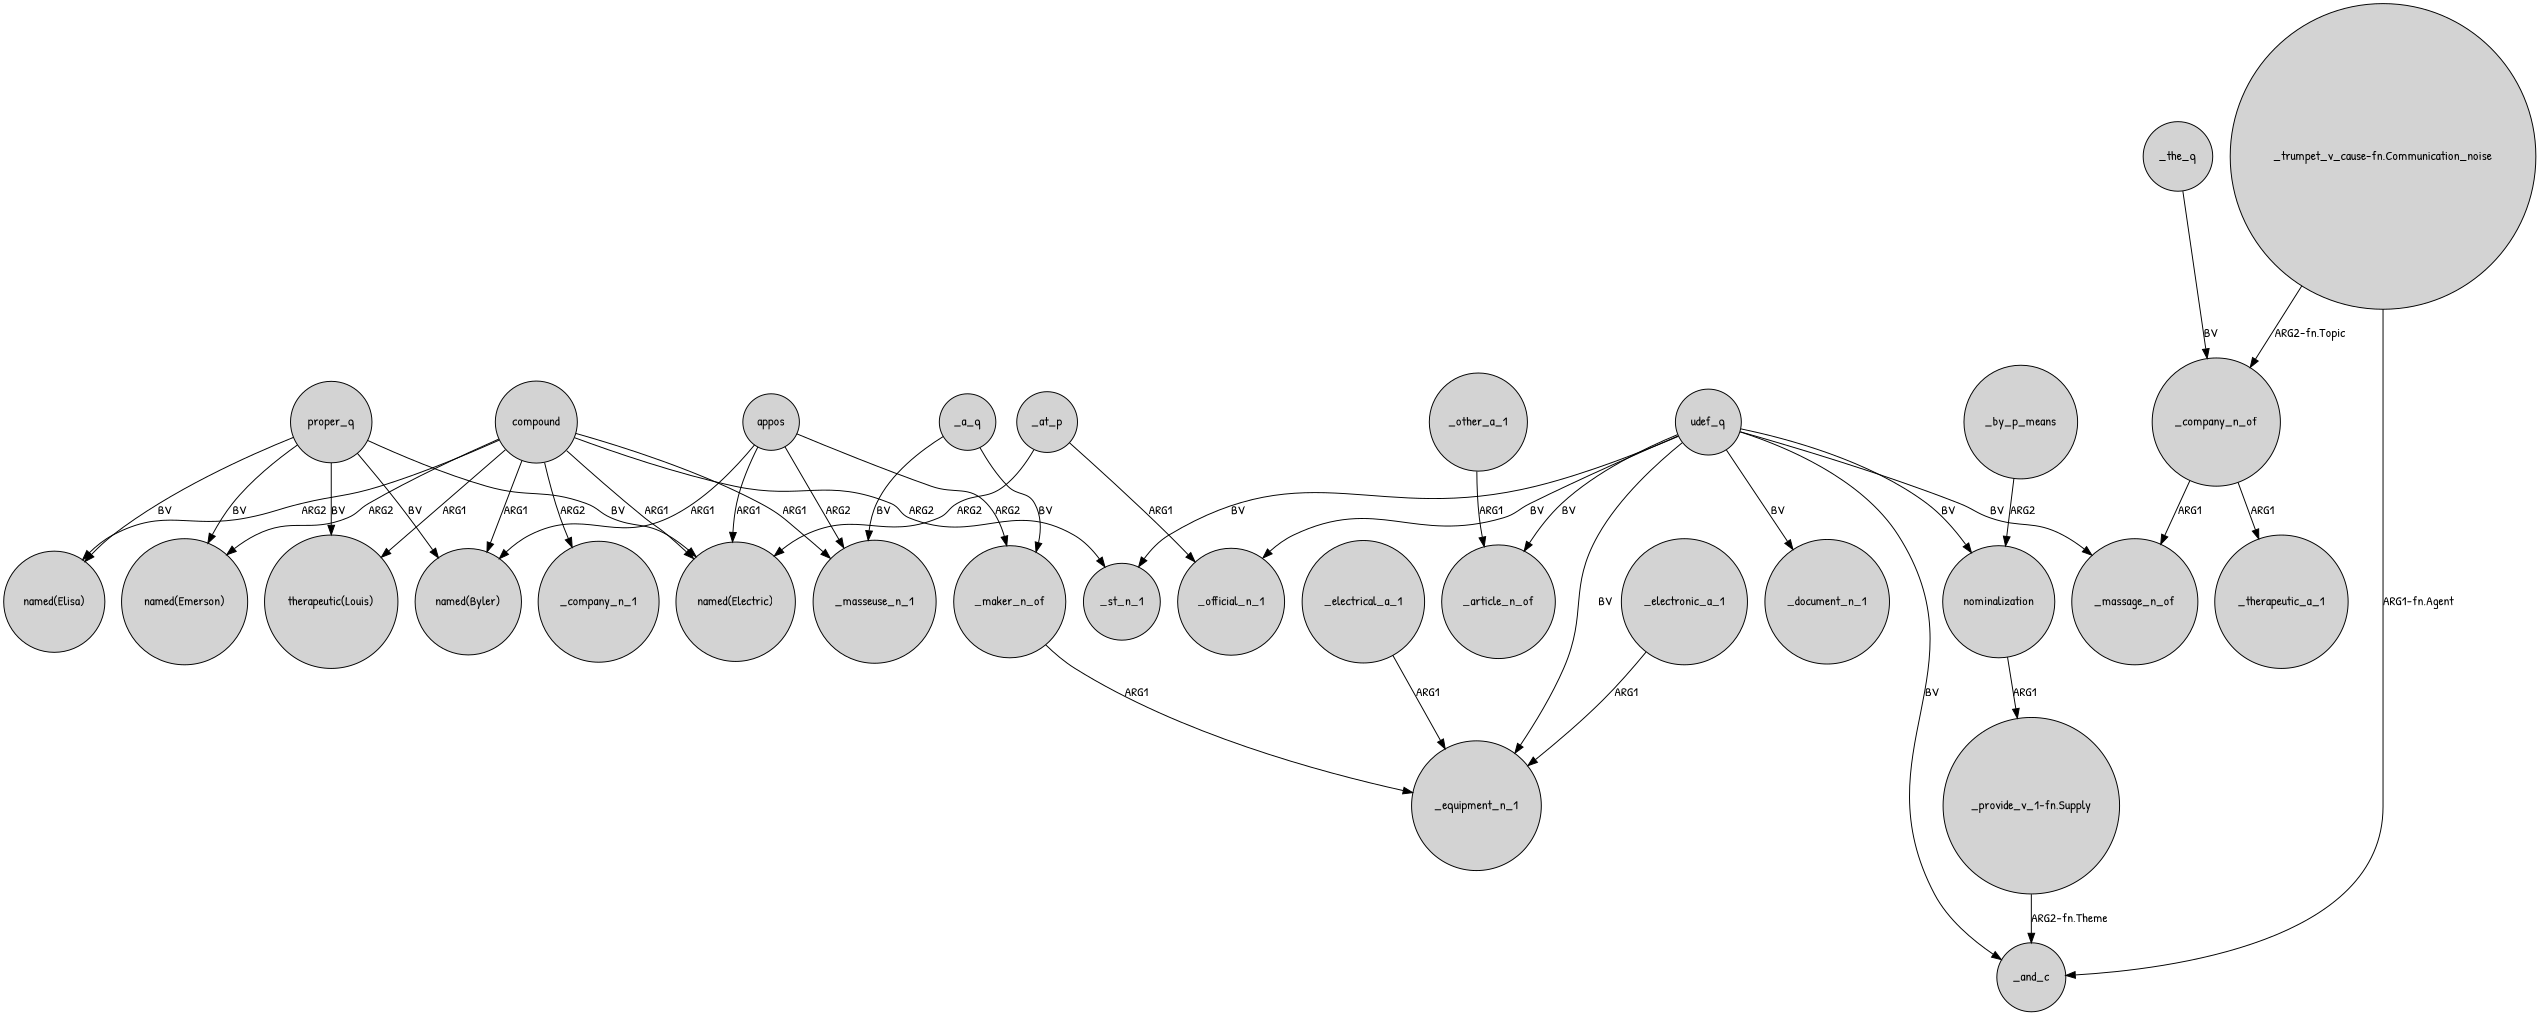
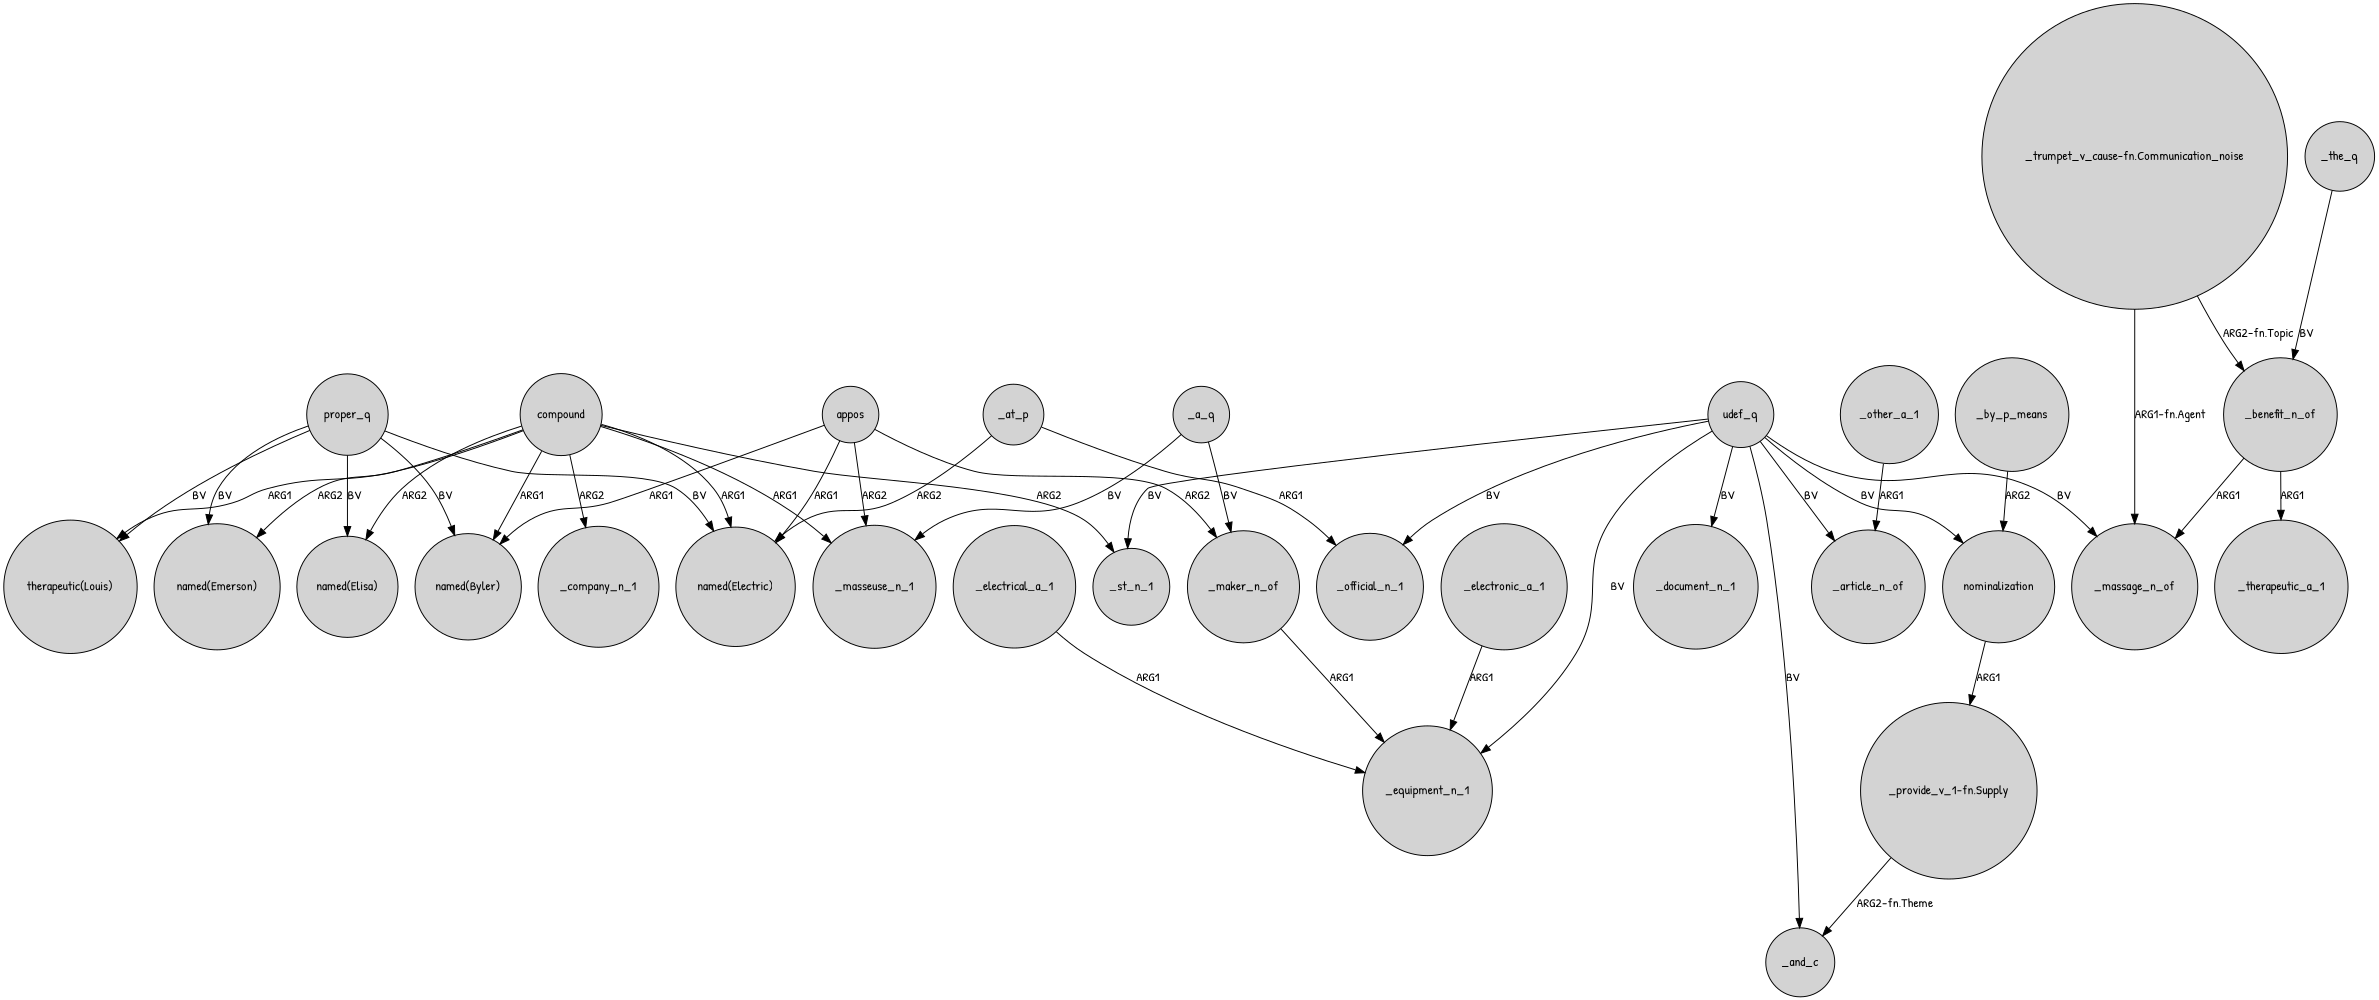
node "_company_n_of": label "_company_n_of" -> "_benefit_n_of"
edge "_trumpet_v_cause-fn.Communication_noise" -> "_and_c": now "_trumpet_v_cause-fn.Communication_noise" -> "_massage_n_of"
